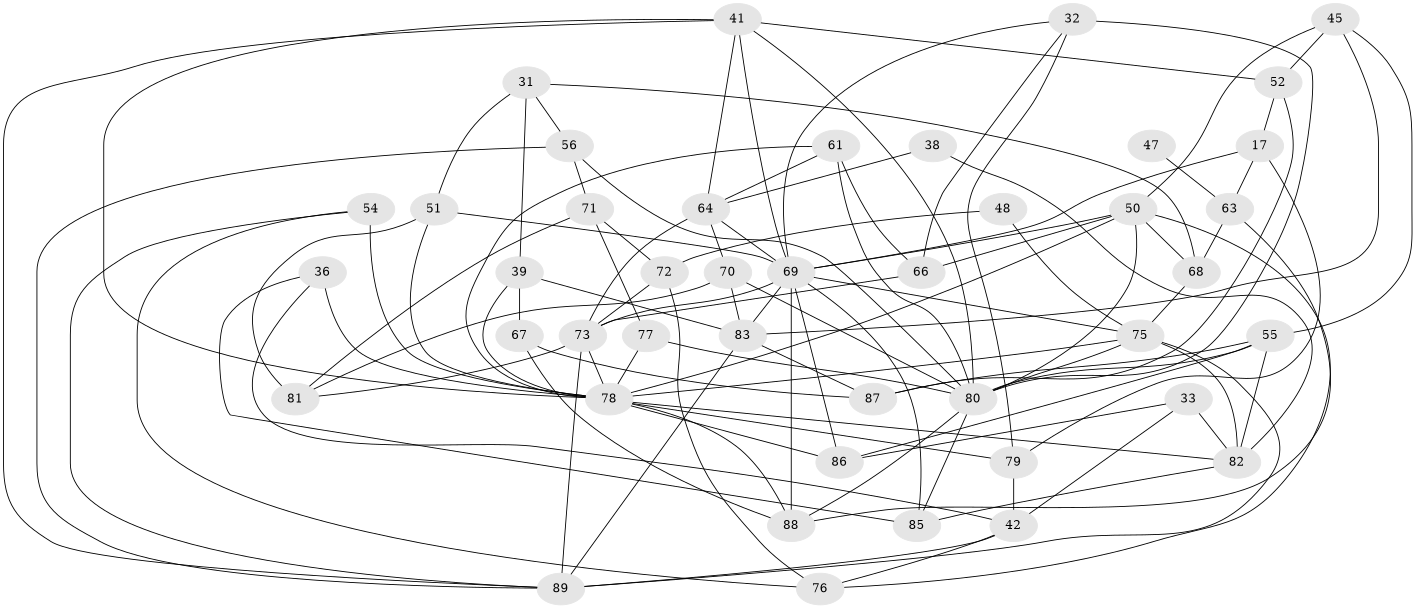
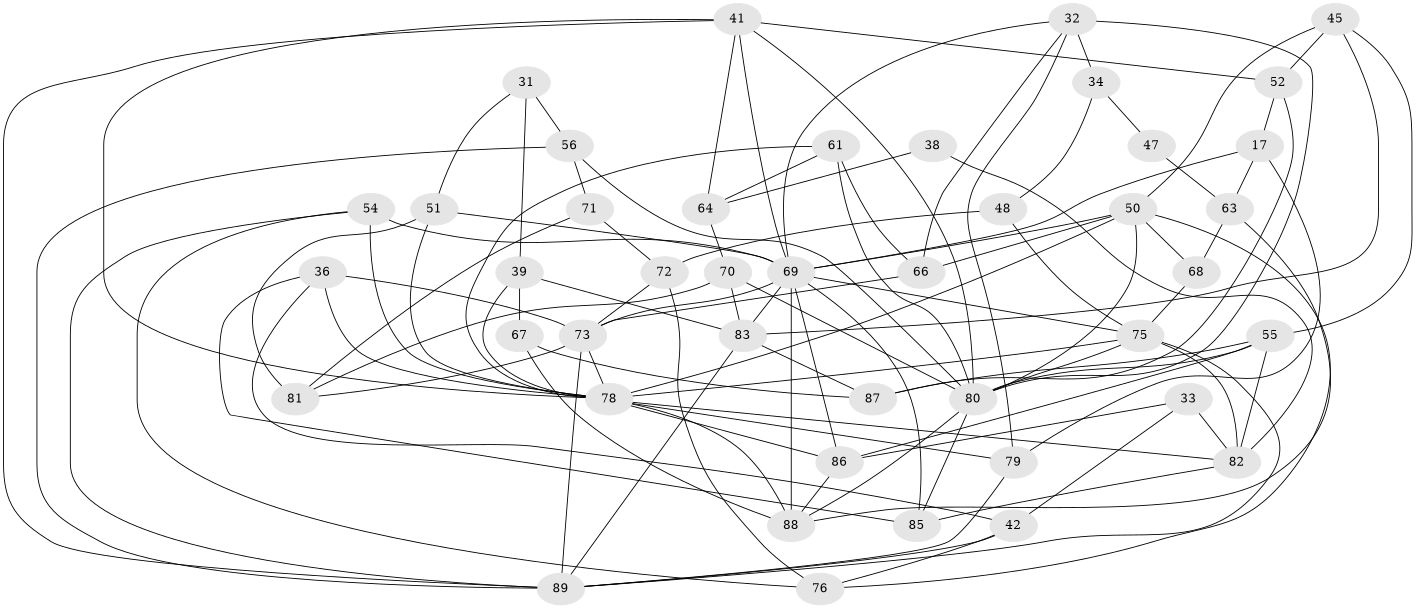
node "34": added
edge "31" -- "68": removed
edge "64" -- "69": now "54" -- "69"
edge "64" -- "73": now "36" -- "73"
node "77": removed
edge "86" -- "88": added
edge "79" -- "42": now "79" -- "89"
